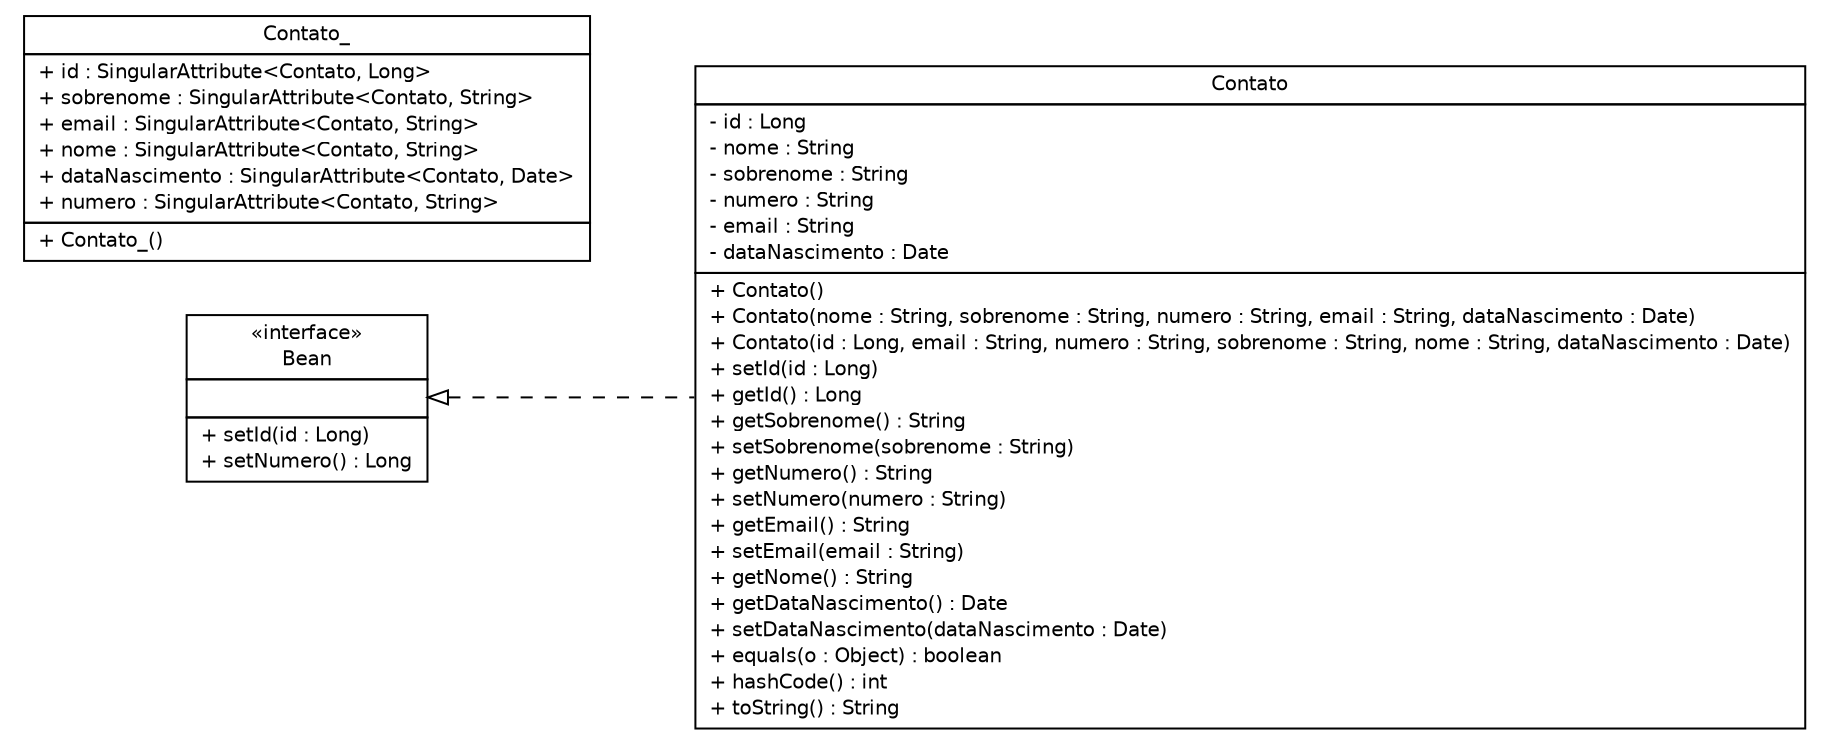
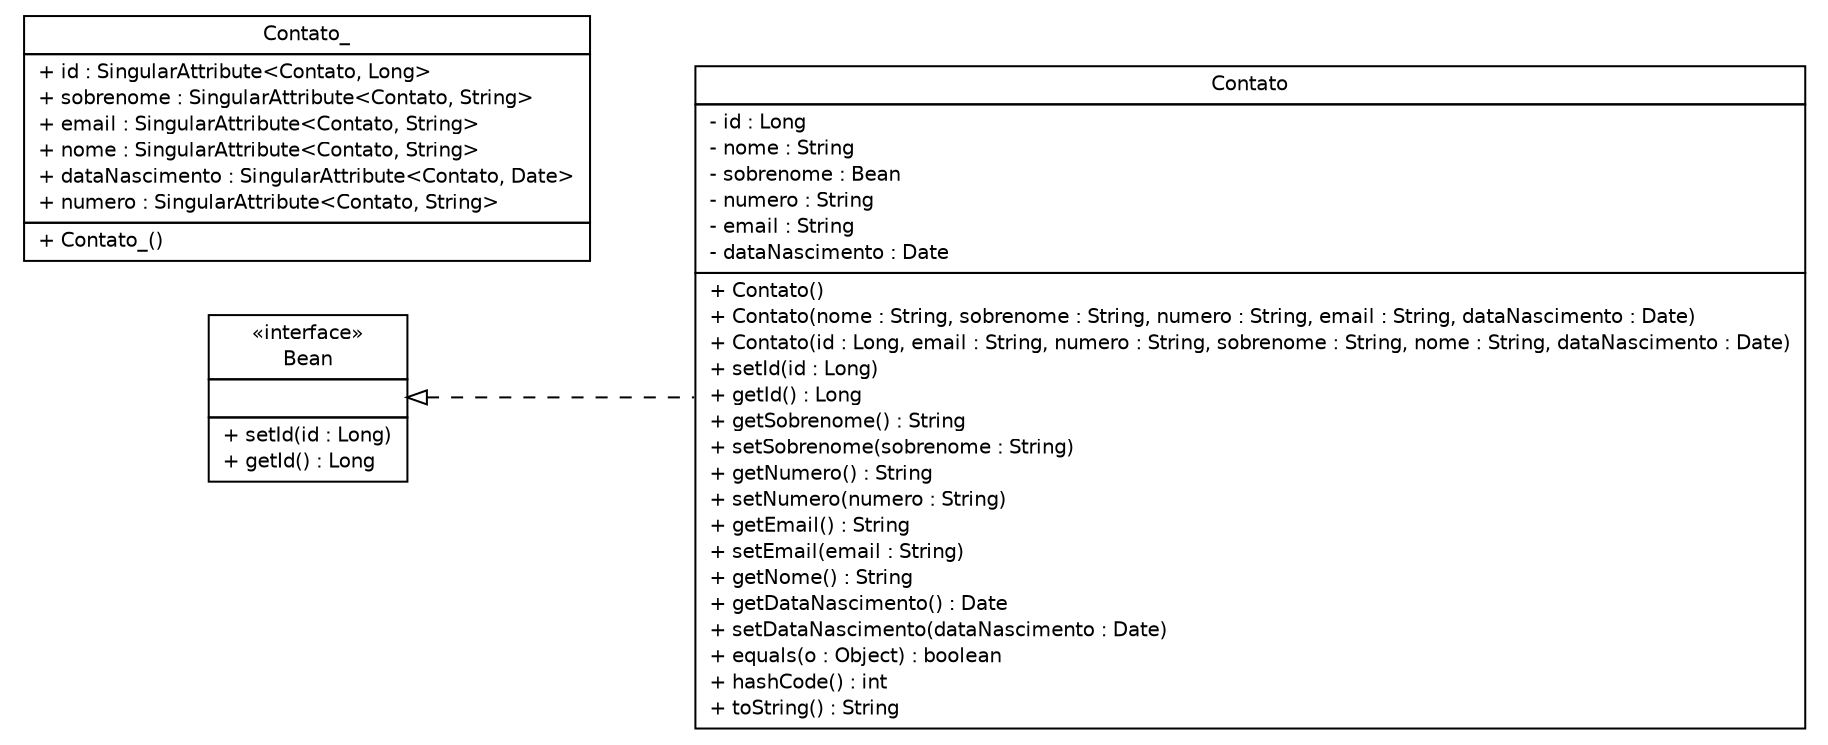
node "Contato": text "- sobrenome : String" -> "- sobrenome : Bean"
node "Bean": text "+ setNumero() : Long" -> "+ getId() : Long"
